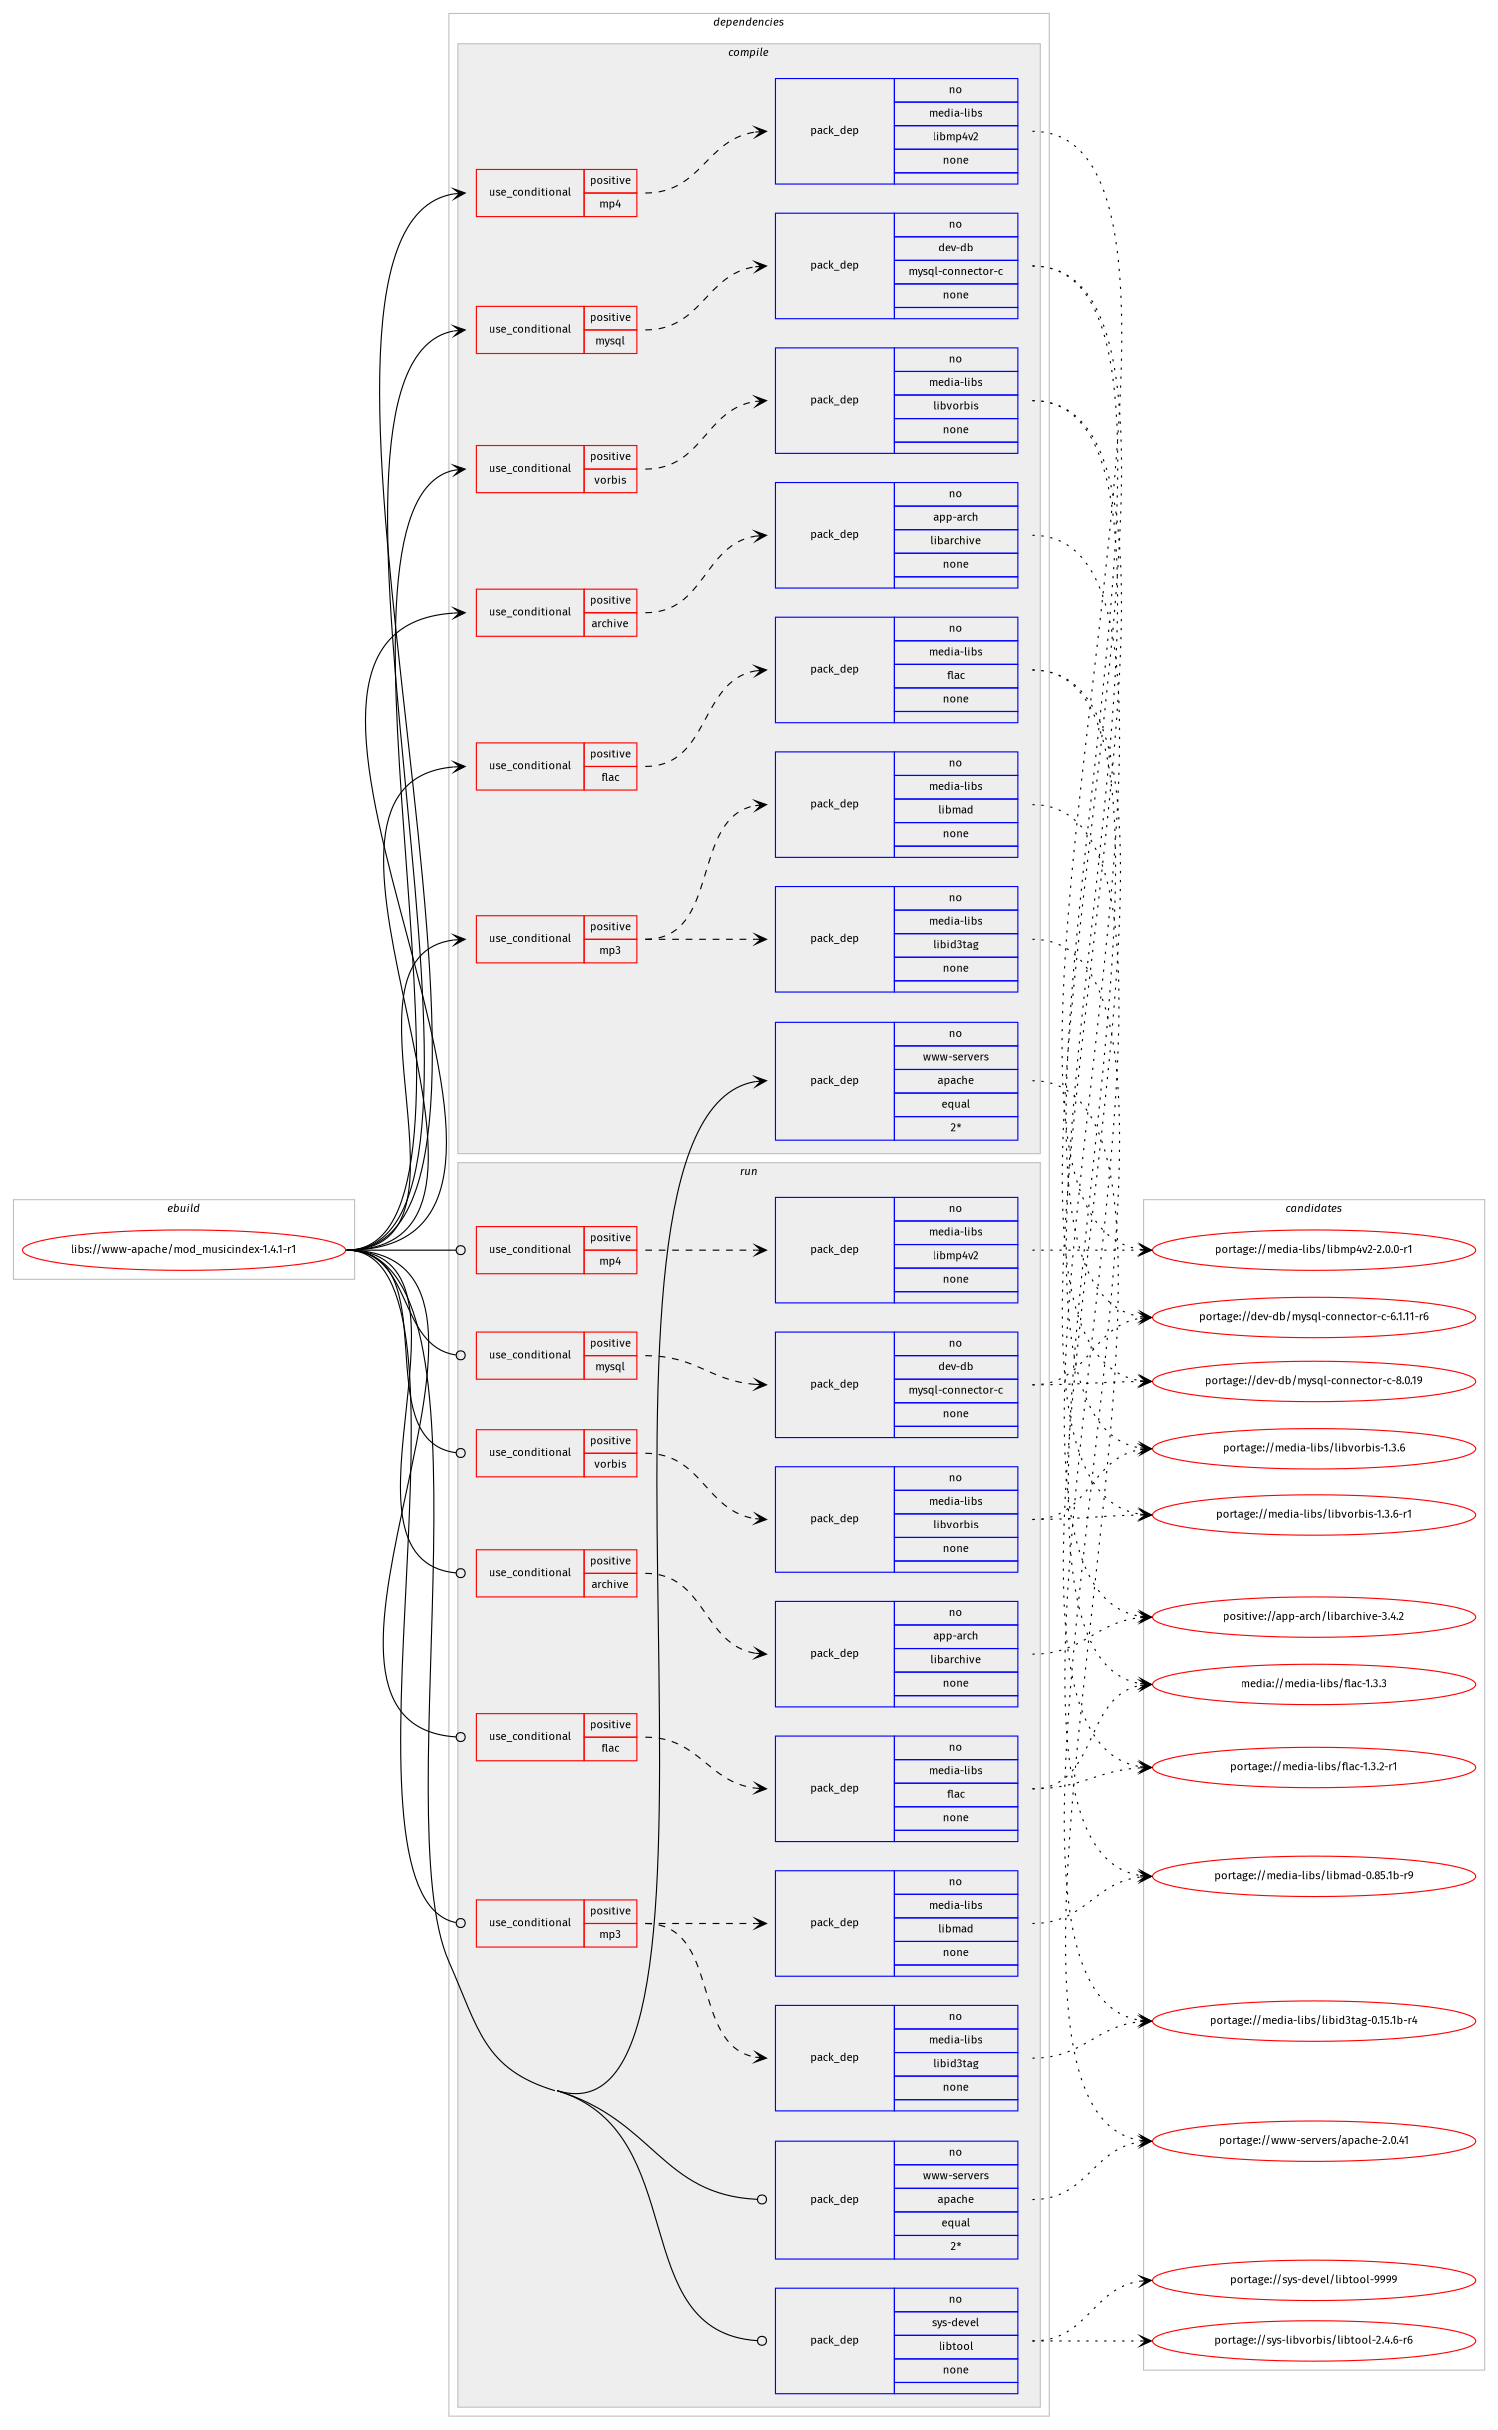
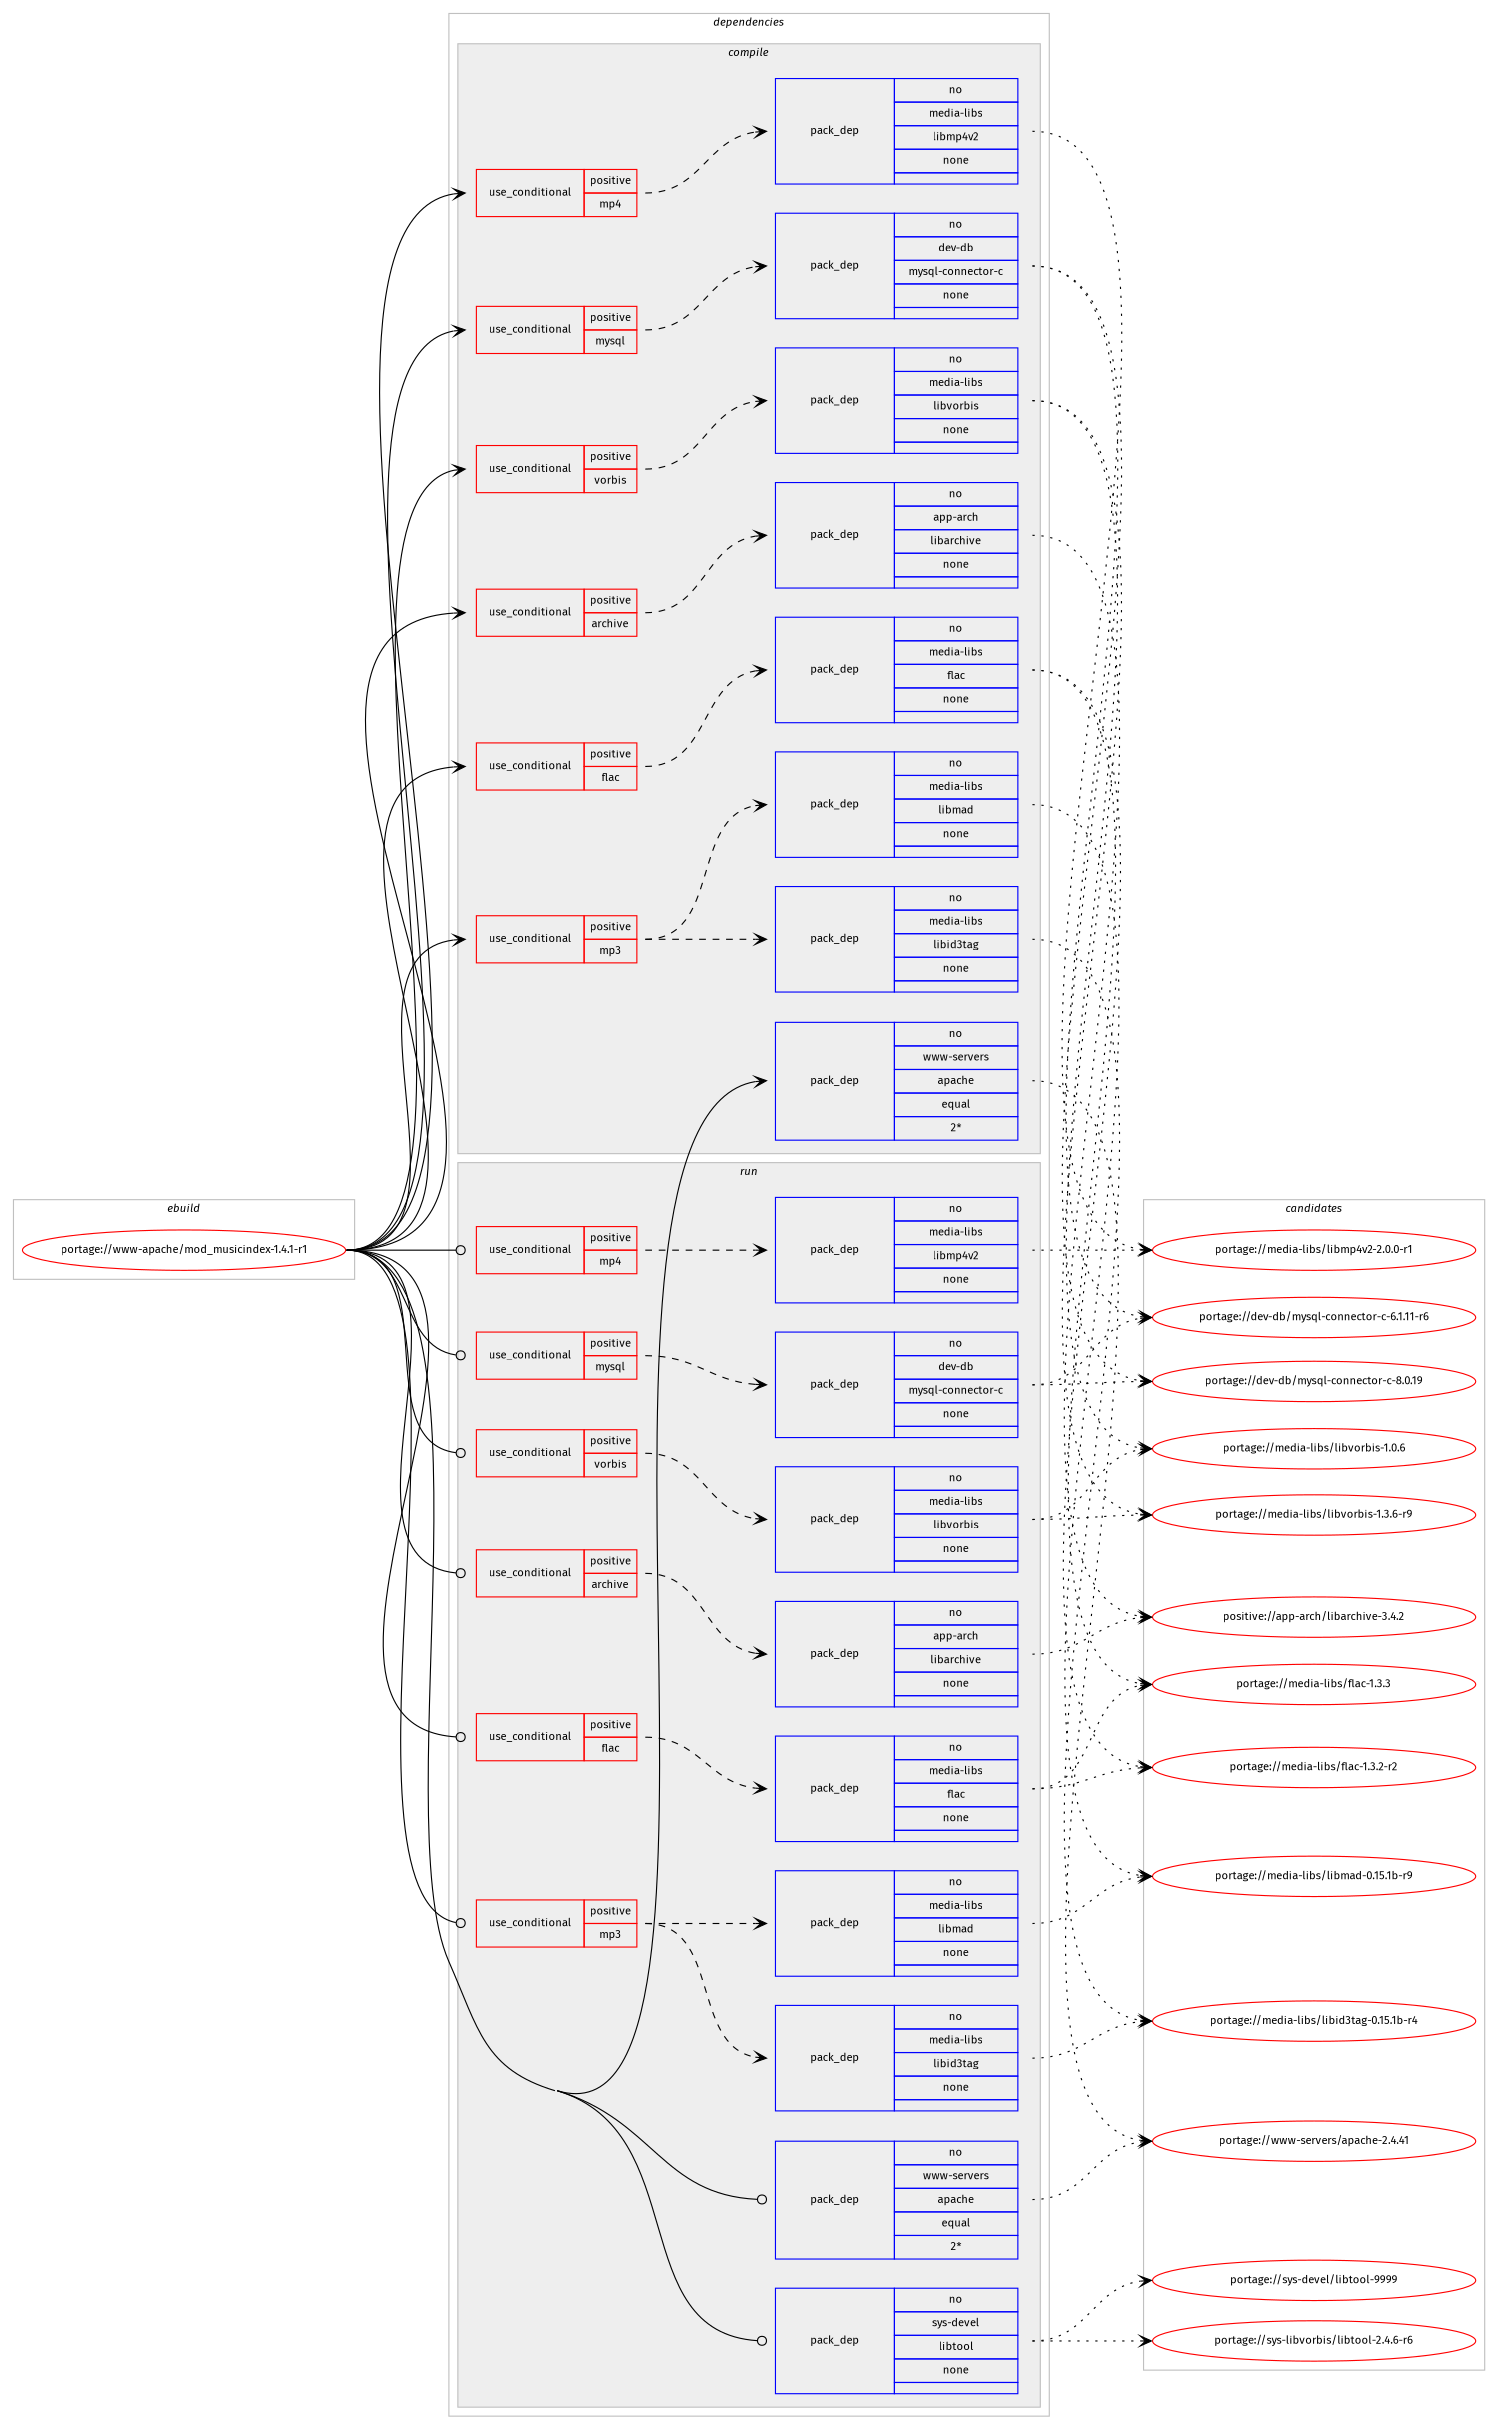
node "libs://www-apache/mod_musicindex-1.4.1-r1": label "libs://www-apache/mod_musicindex-1.4.1-r1" -> "portage://www-apache/mod_musicindex-1.4.1-r1"
node "portage://media-libs/libvorbis-1.3.6": label "portage://media-libs/libvorbis-1.3.6" -> "portage://media-libs/libvorbis-1.0.6"
node "portage://media-libs/libvorbis-1.3.6-r1": label "portage://media-libs/libvorbis-1.3.6-r1" -> "portage://media-libs/libvorbis-1.3.6-r9"
node "media://media-libs/flac-1.3.3": label "media://media-libs/flac-1.3.3" -> "portage://media-libs/flac-1.3.3"
node "portage://media-libs/flac-1.3.2-r1": label "portage://media-libs/flac-1.3.2-r1" -> "portage://media-libs/flac-1.3.2-r2"
node "portage://media-libs/libmad-0.85.1b-r9": label "portage://media-libs/libmad-0.85.1b-r9" -> "portage://media-libs/libmad-0.15.1b-r9"
node "portage://www-servers/apache-2.0.41": label "portage://www-servers/apache-2.0.41" -> "portage://www-servers/apache-2.4.41"
